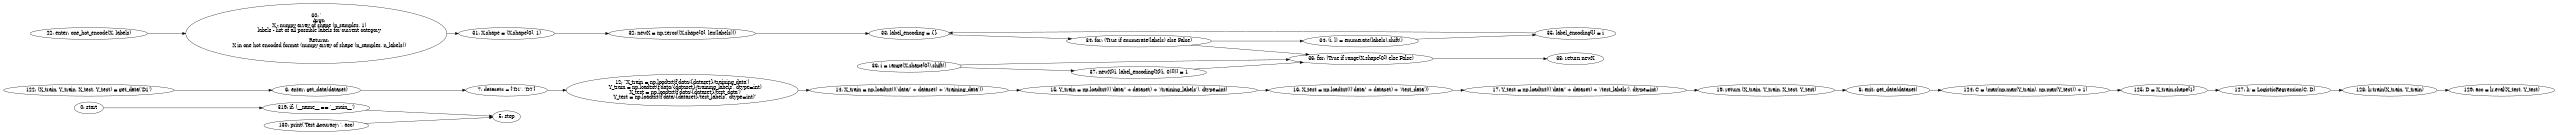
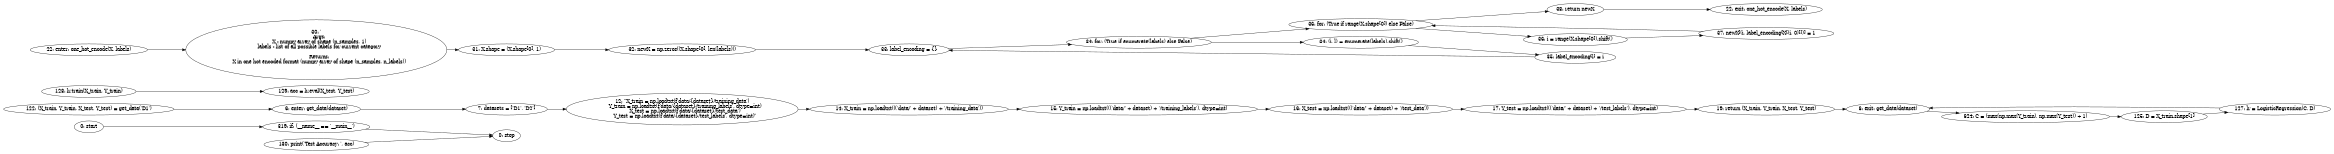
node "22: exit: one_hot_encode(X, labels)": added
edge "36: i = range(X.shape[0]).shift()" -> "36: for: (True if range(X.shape[0]) else False)": reversed
node "124: C = (max(np.max(Y_train), np.max(Y_test)) + 1)": label "124: C = (max(np.max(Y_train), np.max(Y_test)) + 1)" -> "624: C = (max(np.max(Y_train), np.max(Y_test)) + 1)"
edge "127: lr = LogisticRegression(C, D)" -> "128: lr.train(X_train, Y_train)": now "127: lr = LogisticRegression(C, D)" -> "6: exit: get_data(dataset)"
node "5: stop": label "5: stop" -> "0: stop"
